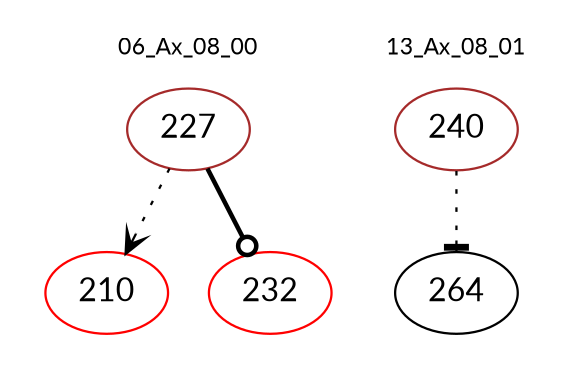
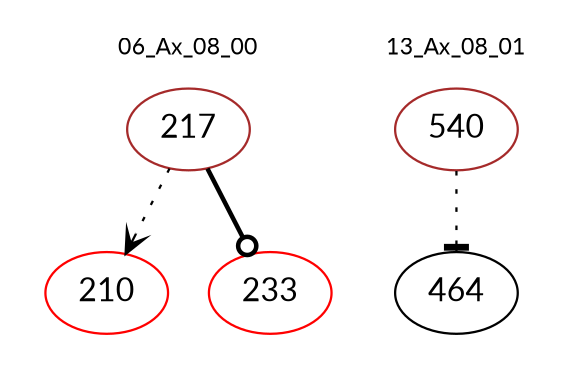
node "227": label "227" -> "217"
node "240": label "240" -> "540"
node "232": label "232" -> "233"
node "264": label "264" -> "464"
